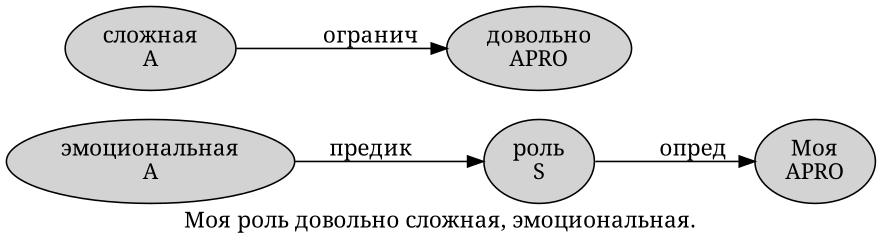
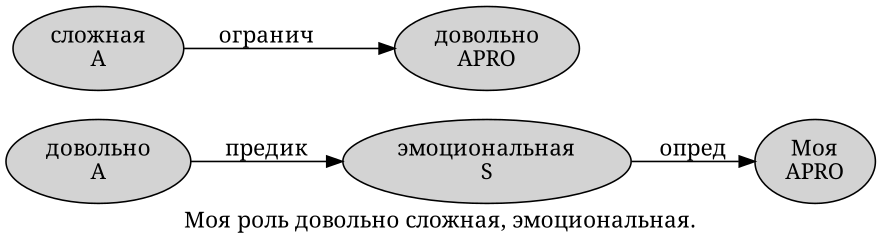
node "эмоциональная A": label "эмоциональная A" -> "довольно A"
node "роль S": label "роль S" -> "эмоциональная S"
